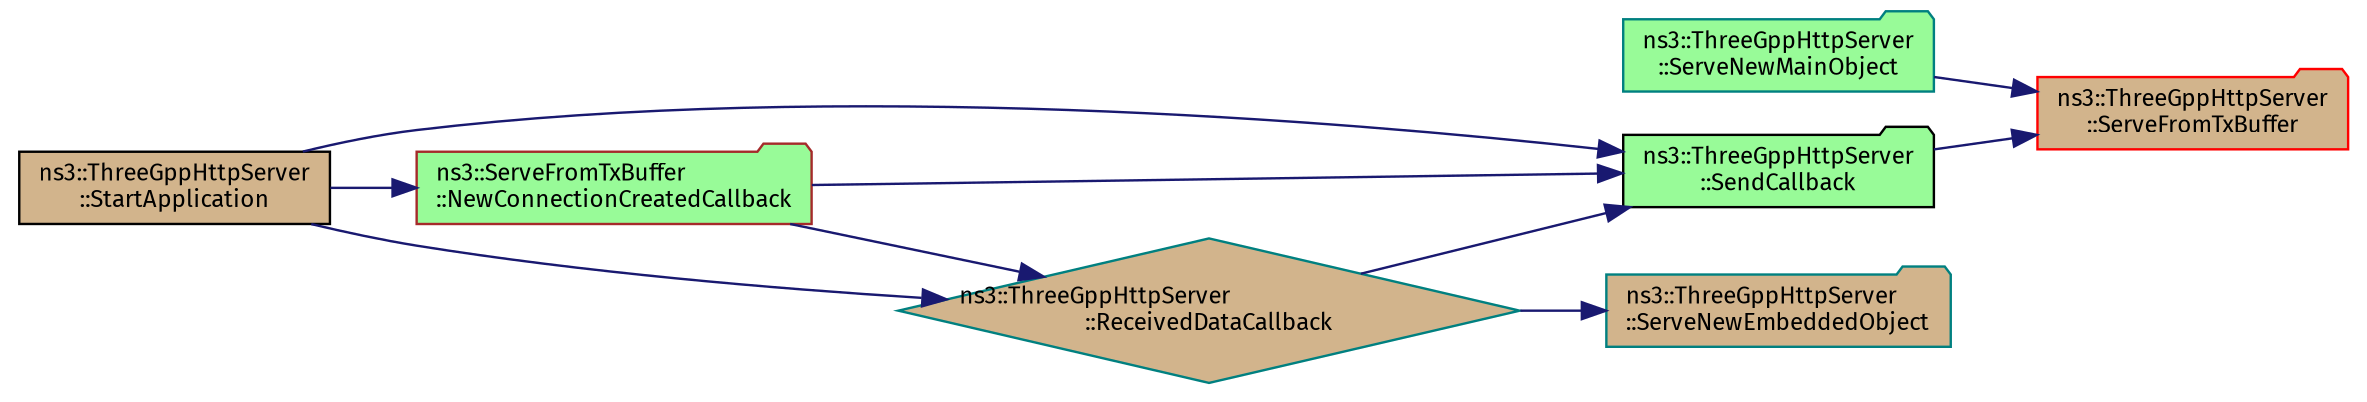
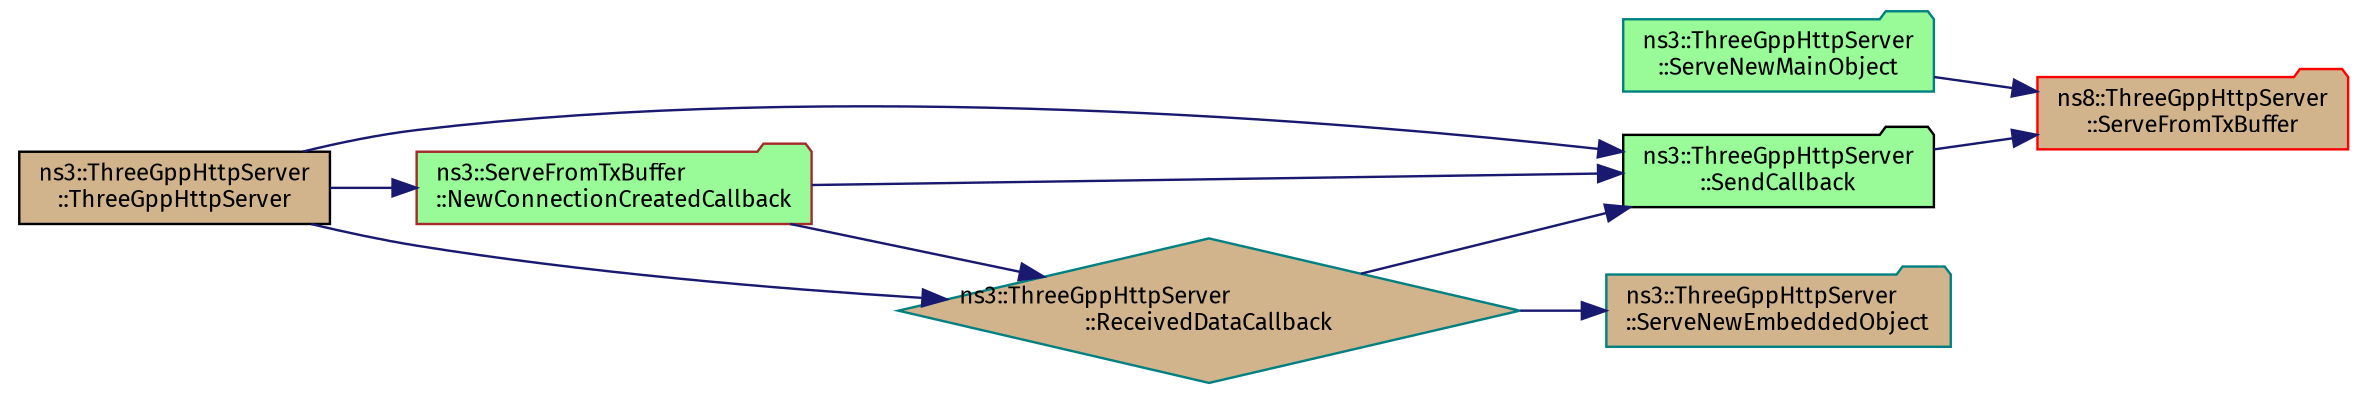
node "ns3::ThreeGppHttpServer ::ServeFromTxBuffer": label "ns3::ThreeGppHttpServer ::ServeFromTxBuffer" -> "ns8::ThreeGppHttpServer ::ServeFromTxBuffer"
node "ns3::ThreeGppHttpServer ::StartApplication": label "ns3::ThreeGppHttpServer ::StartApplication" -> "ns3::ThreeGppHttpServer ::ThreeGppHttpServer"
